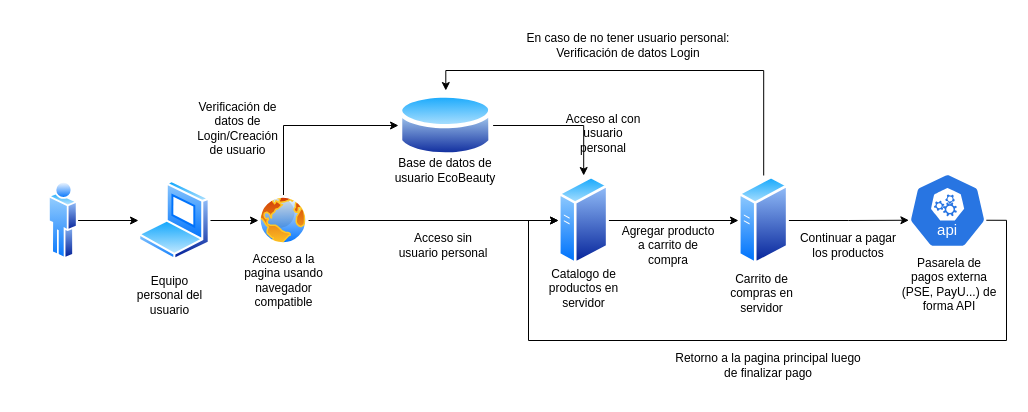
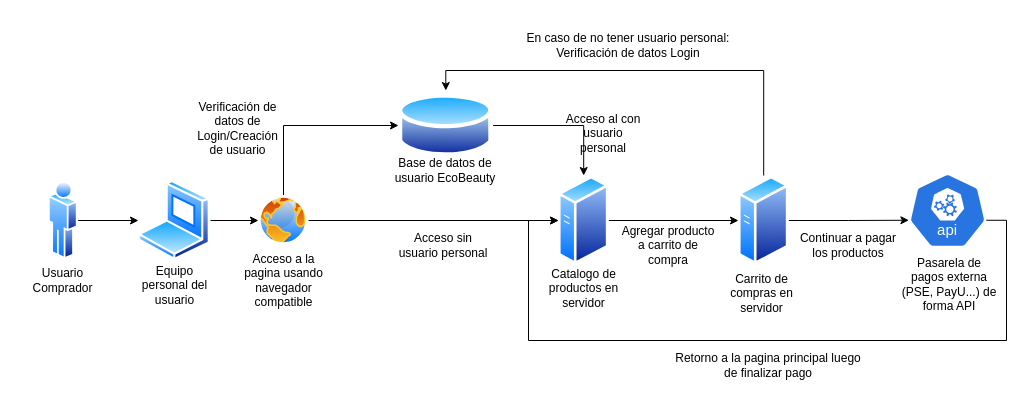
node "Usuario Comprador": added
node "Equipo personal del usuario": moved (170, 296) -> (175, 286)
